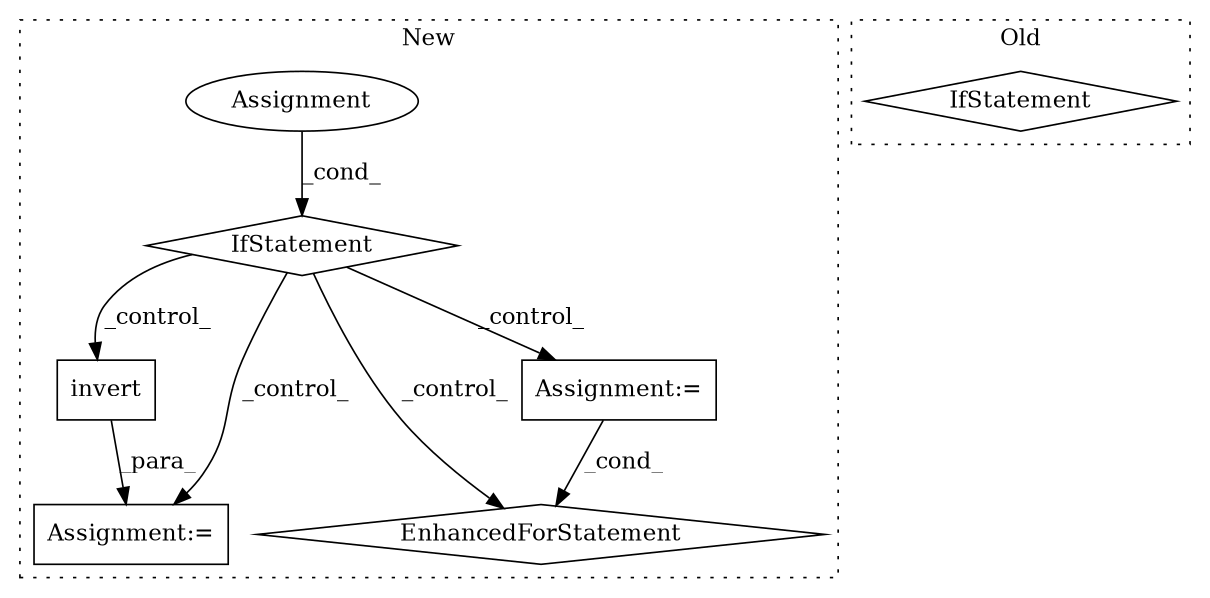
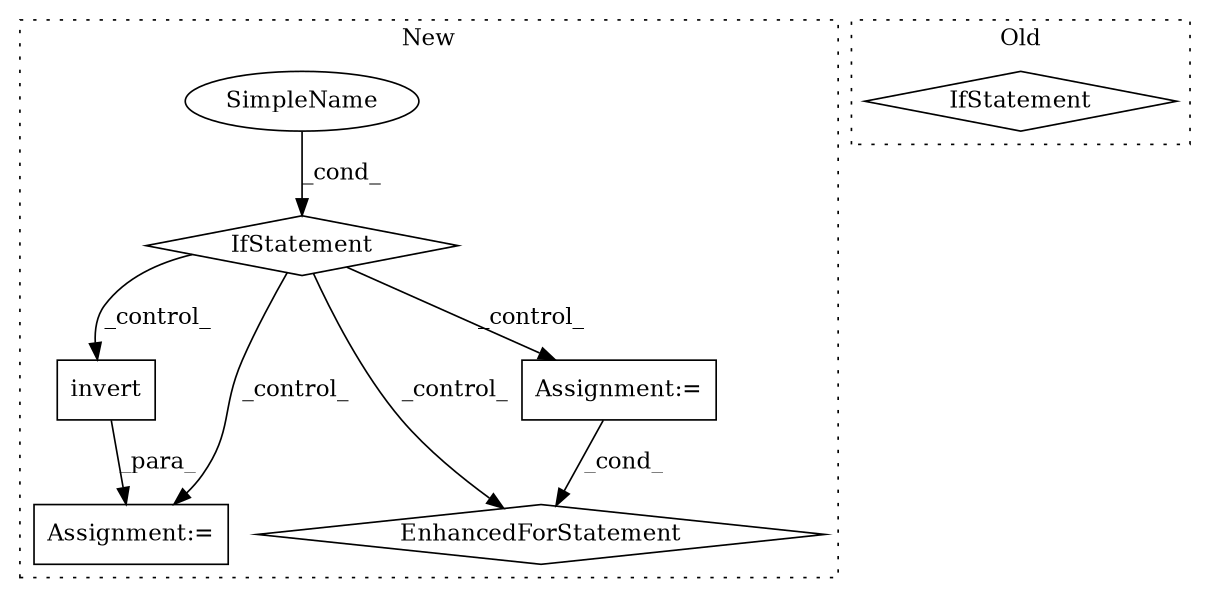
node "Assignment": label "Assignment" -> "SimpleName"
